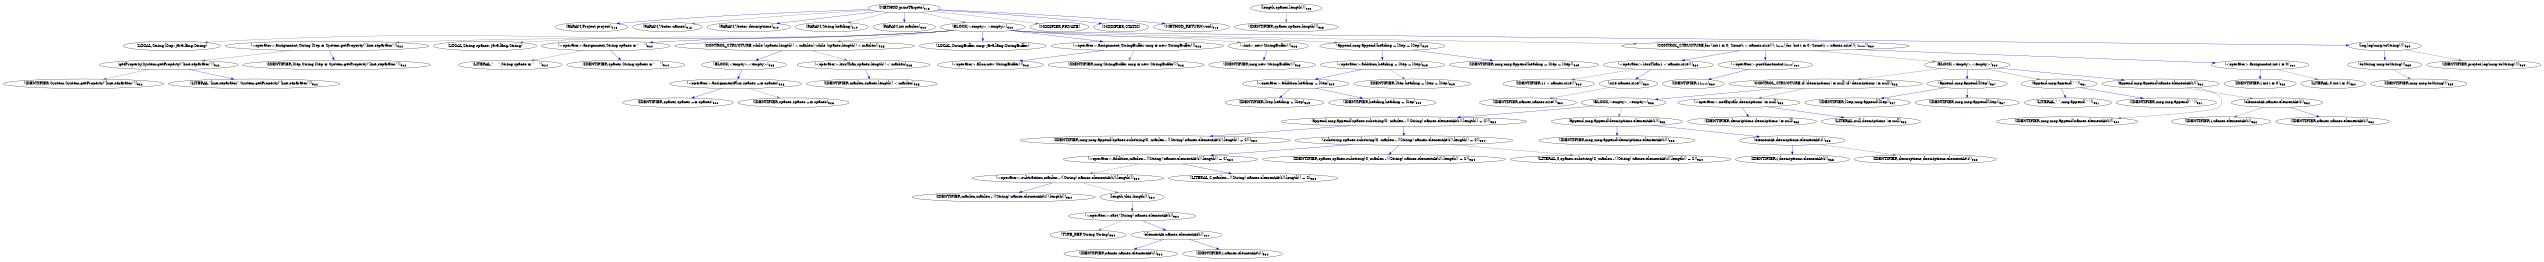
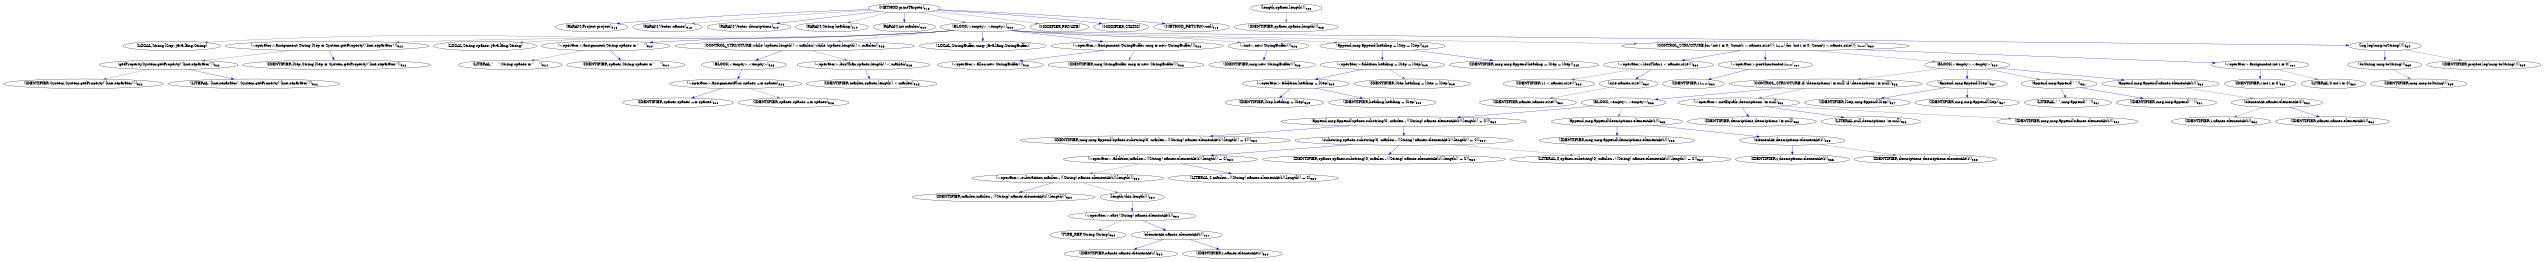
edge "(append,msg.append(names.elementAt(i)))" -> "(IDENTIFIER,msg,msg.append(names.elementAt(i)))": now "(<operator>.notEquals,descriptions != null)" -> "(IDENTIFIER,msg,msg.append(names.elementAt(i)))"
